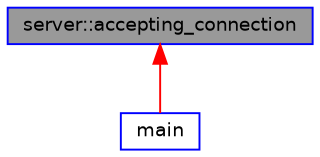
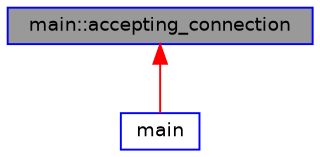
node "server::accepting_connection": label "server::accepting_connection" -> "main::accepting_connection"
